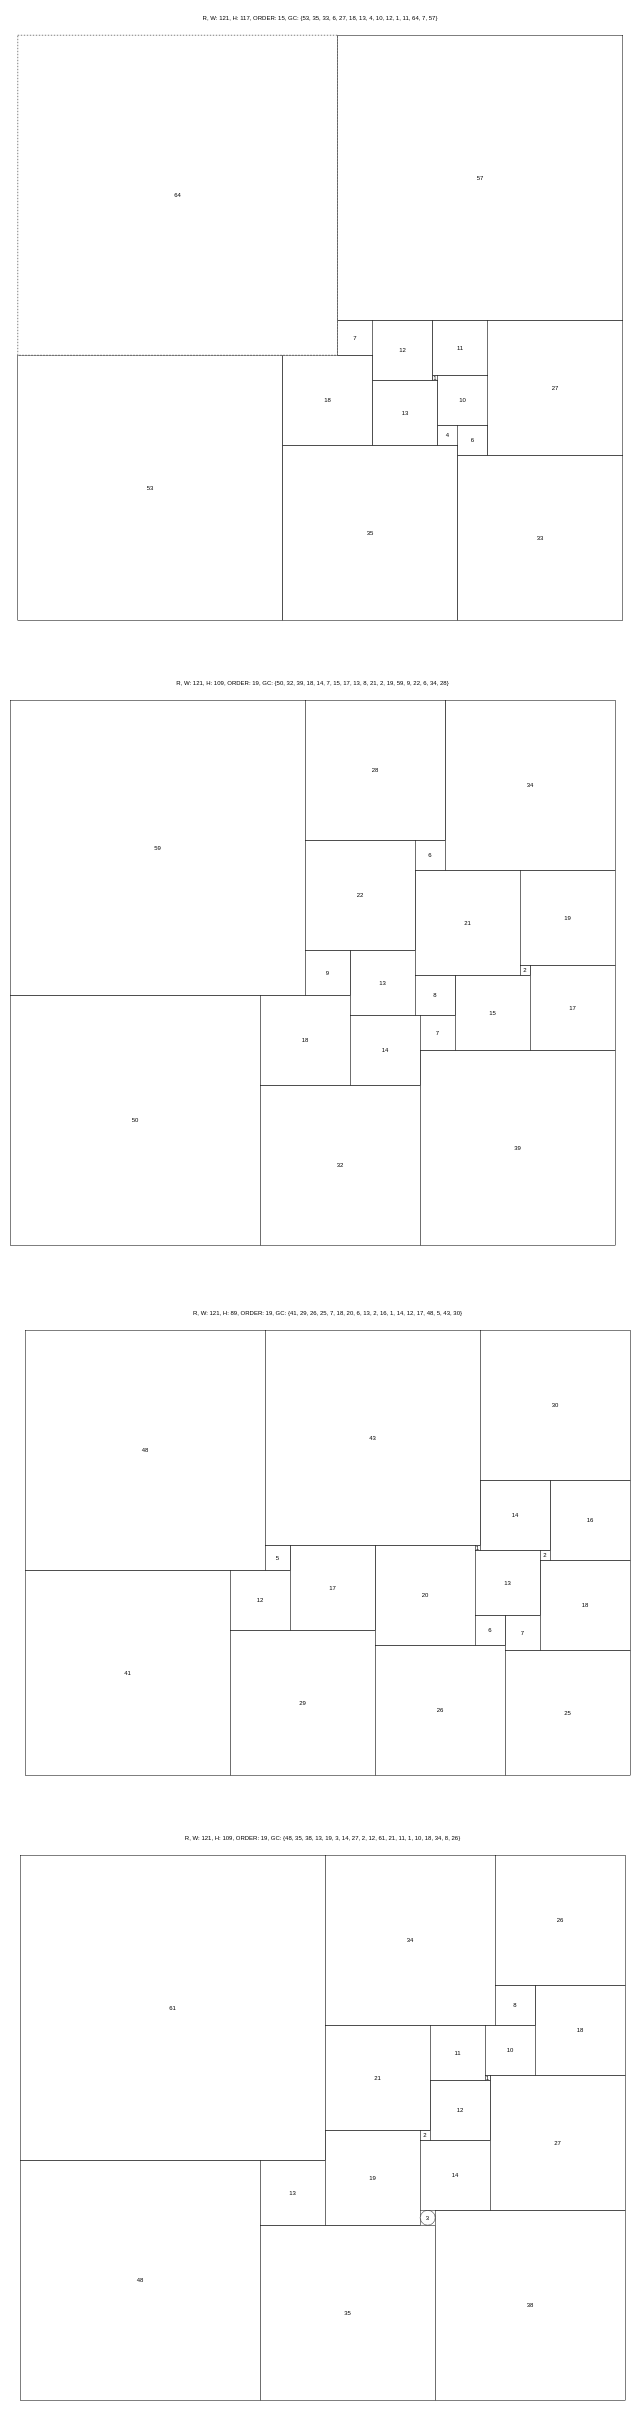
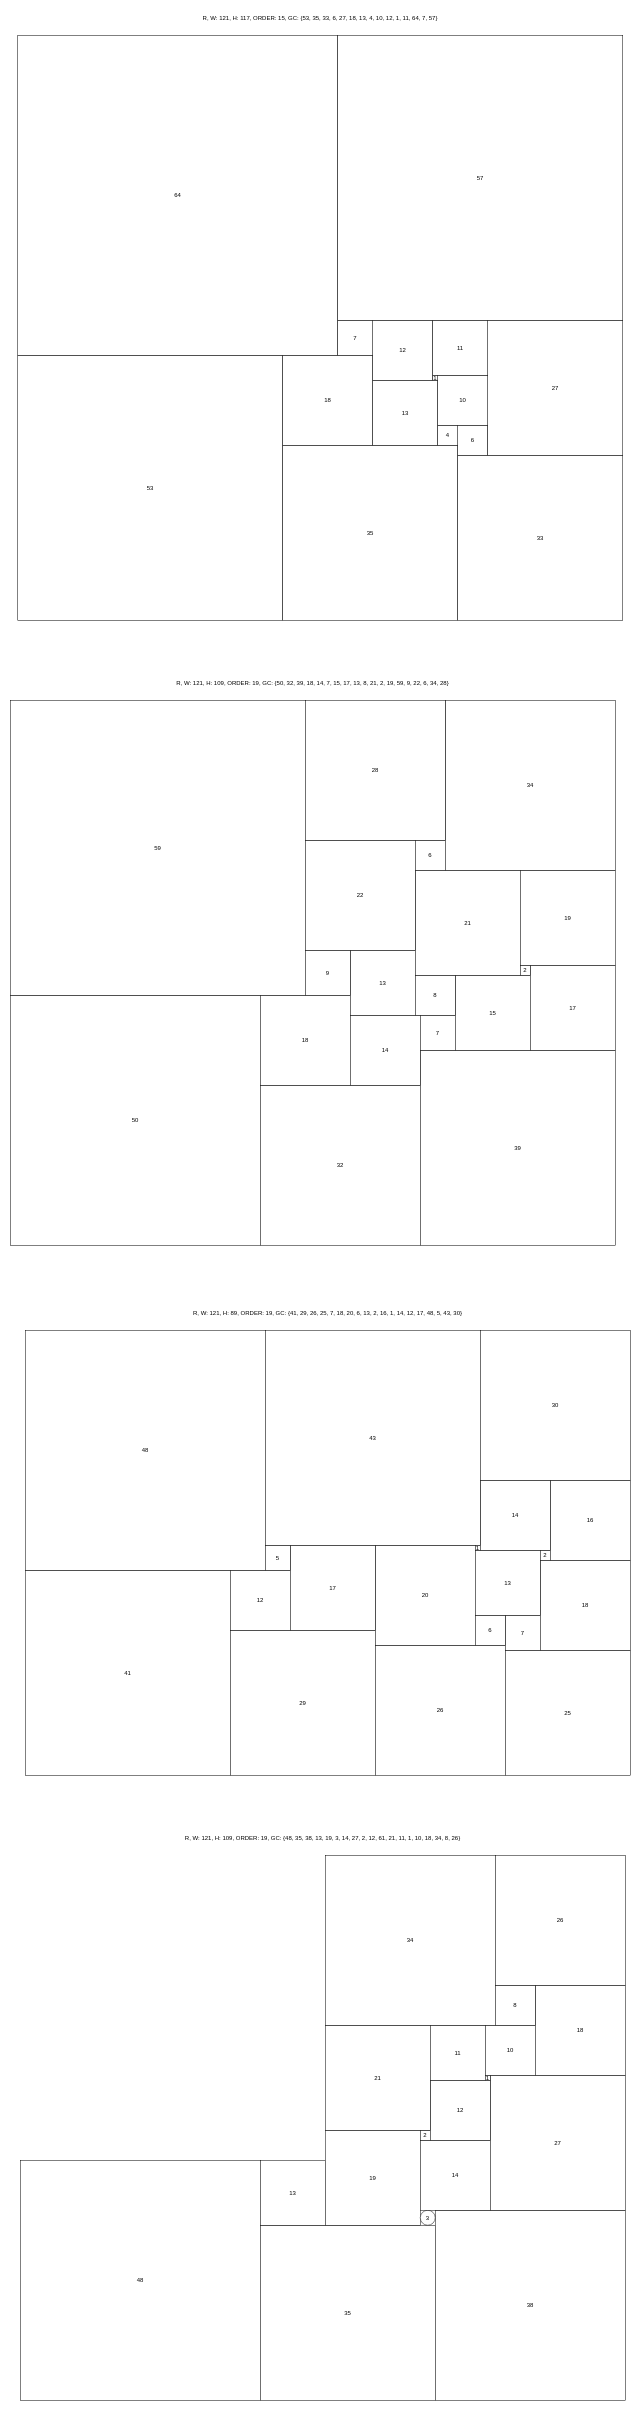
node "64": style dashed -> solid
node "61": removed
